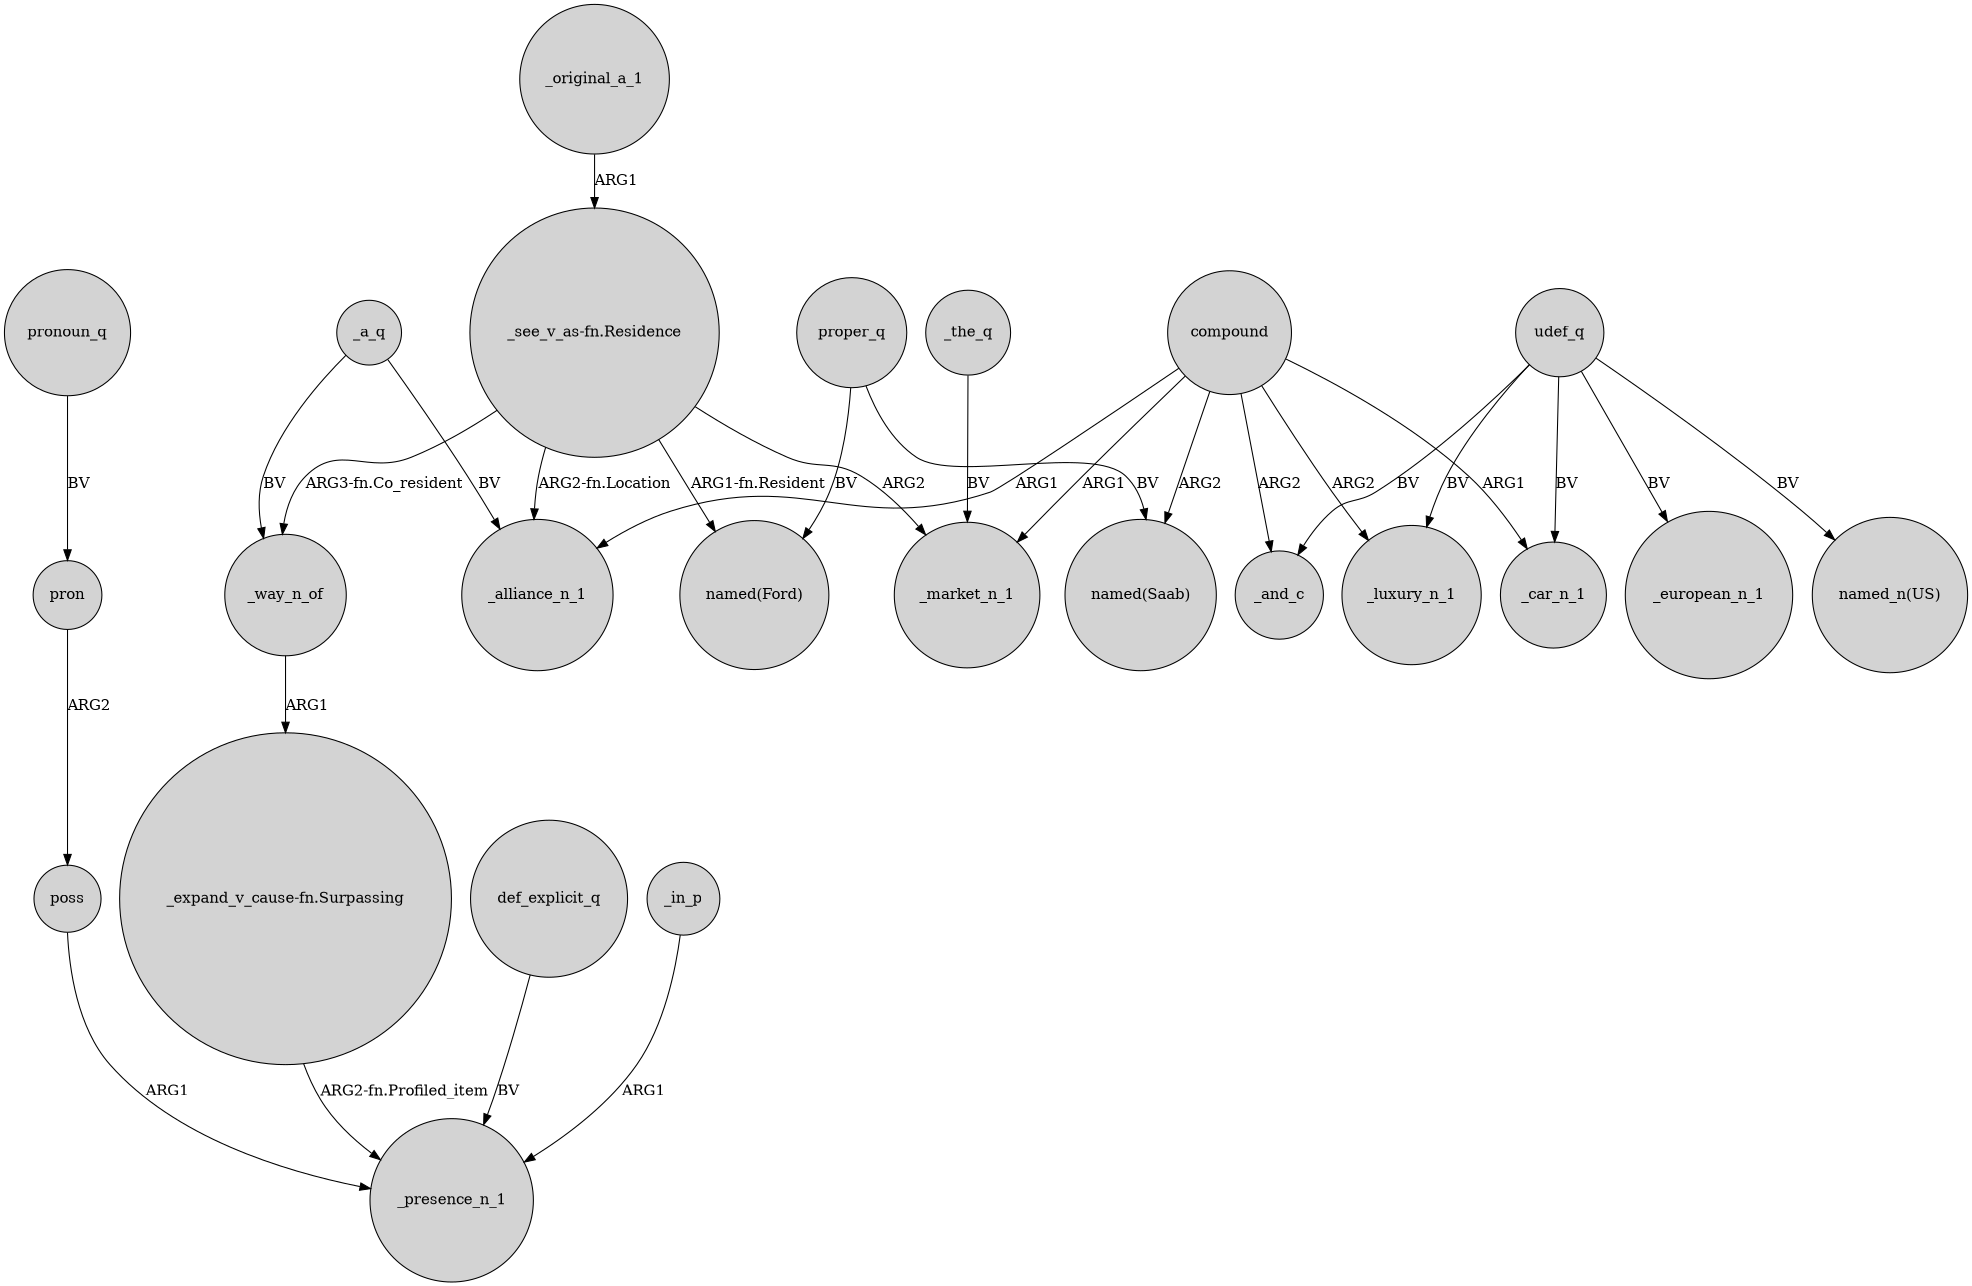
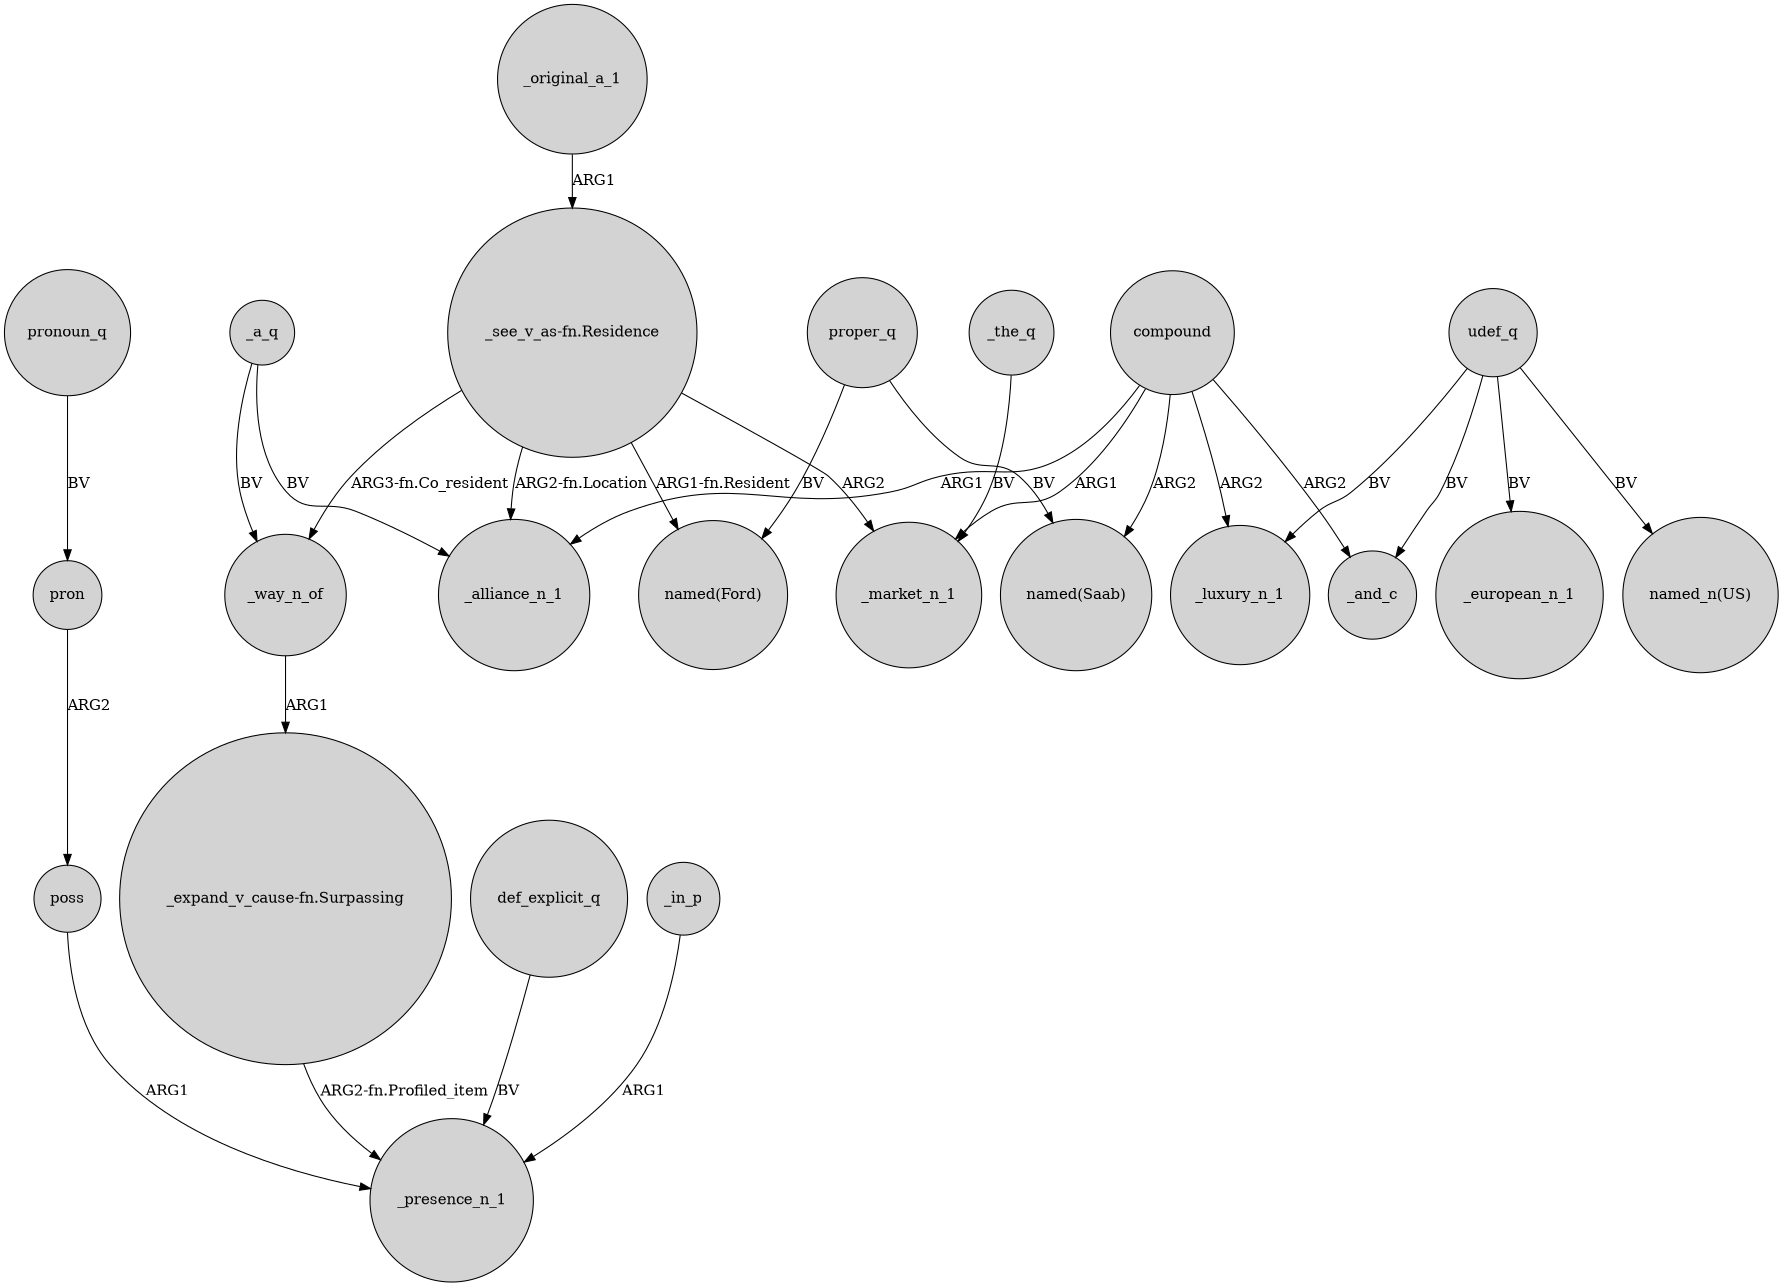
node "_car_n_1": removed
